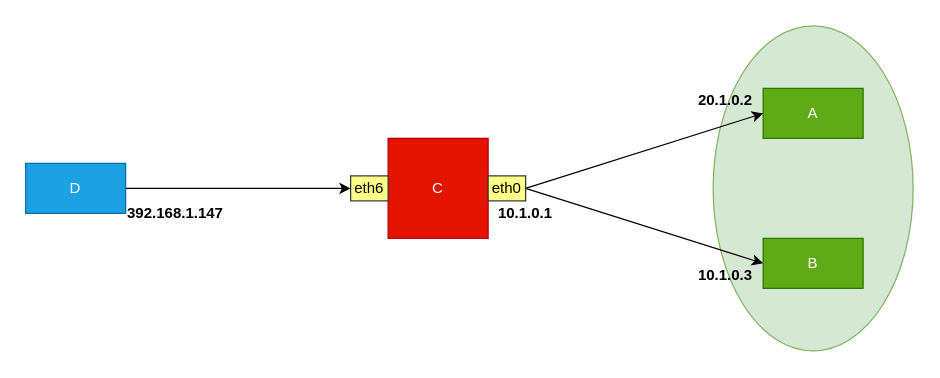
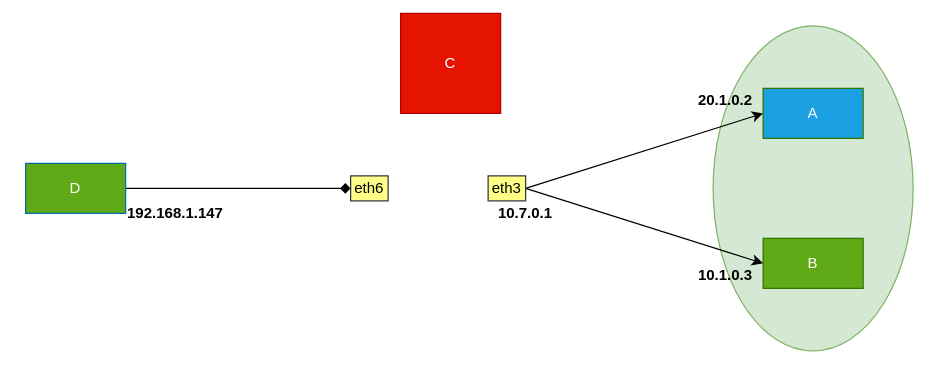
node "A": fillcolor #60a917 -> #1ba1e2
node "D": fillcolor #1ba1e2 -> #60a917
edge "D" -> "eth6": arrowhead classic -> diamond
node "C": moved (438, 188) -> (451, 63)
node "eth0": label "eth0" -> "eth3"
node "392.168.1.147": label "392.168.1.147" -> "192.168.1.147"
node "10.1.0.1": label "10.1.0.1" -> "10.7.0.1"
